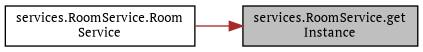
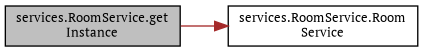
edge "services.RoomService.Room Service" -> "services.RoomService.get Instance": reversed
